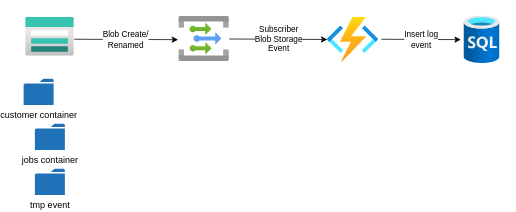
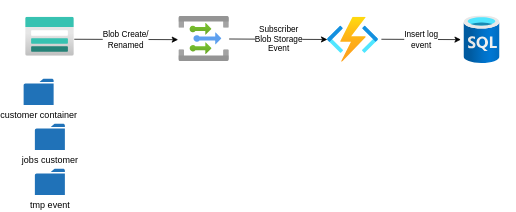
node "jobs container": label "jobs container" -> "jobs customer"
